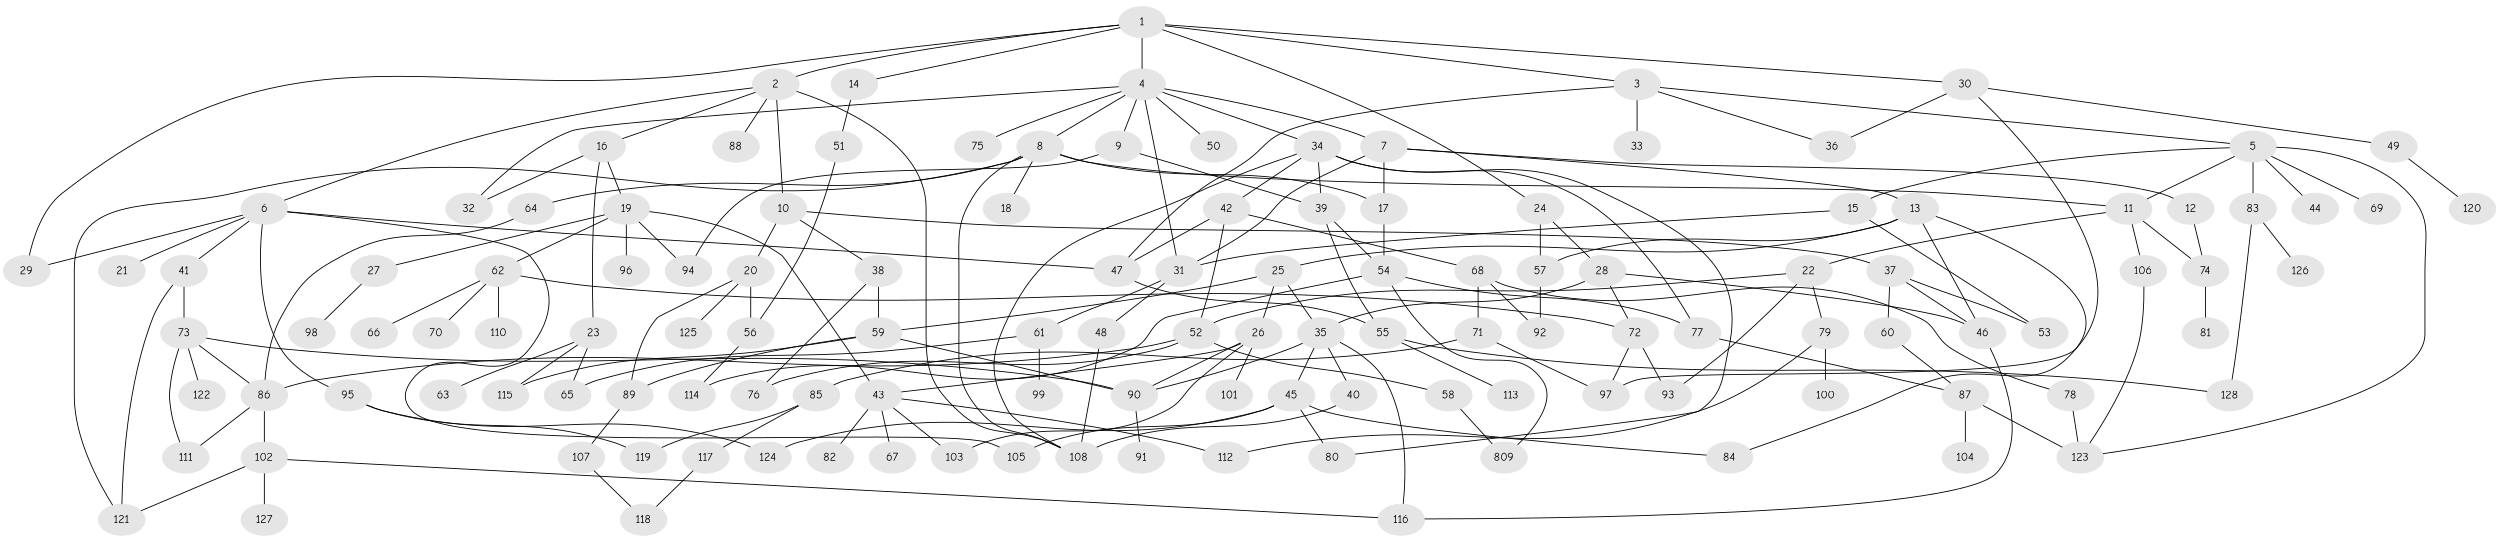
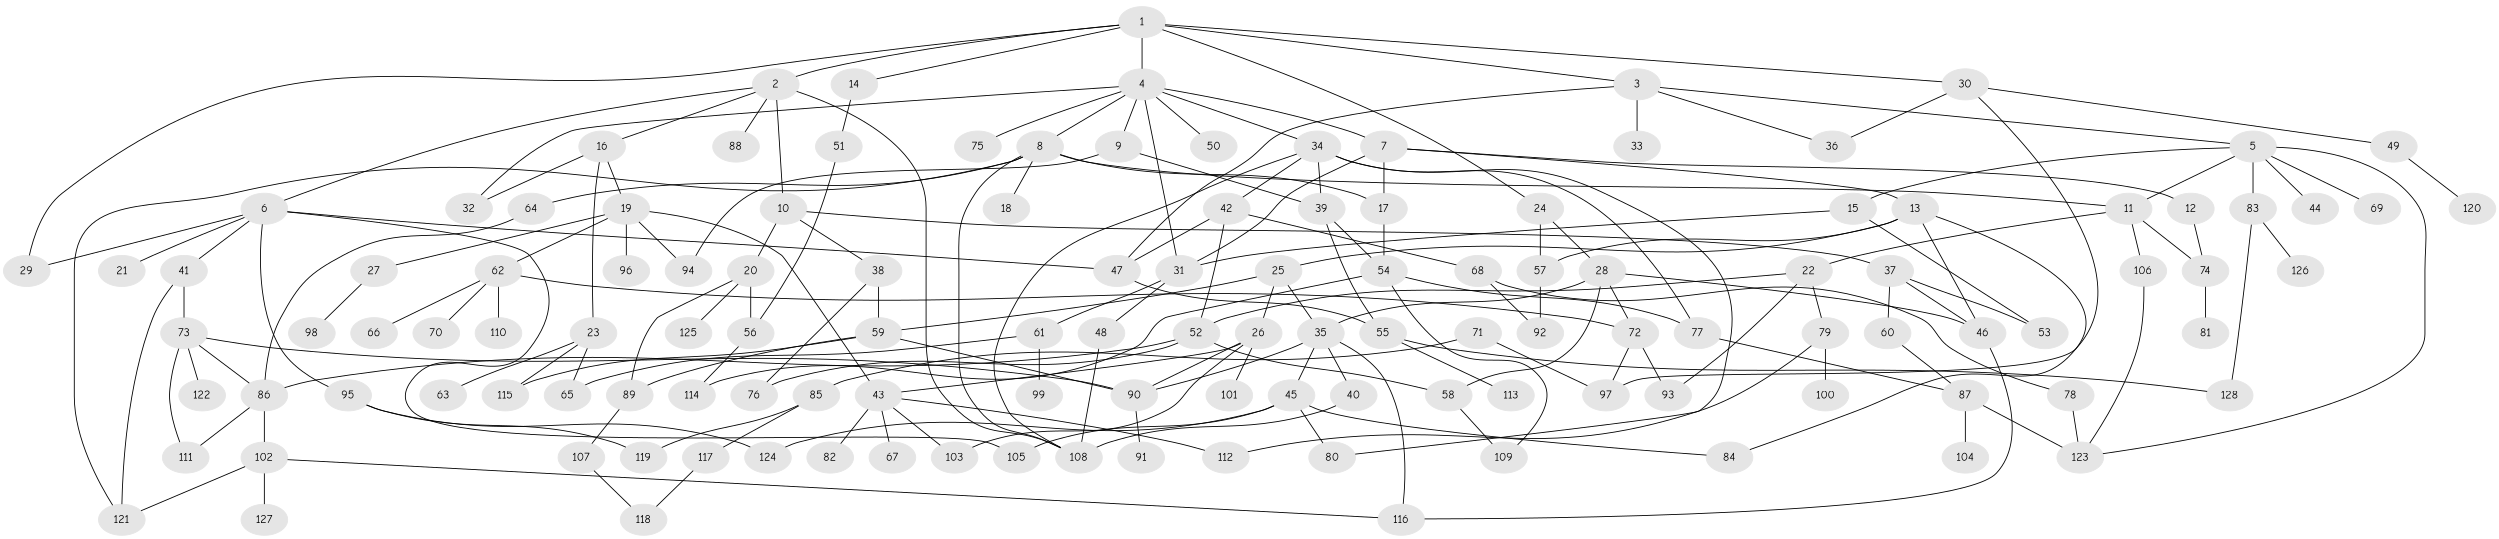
edge "68" -- "71": removed
edge "28" -- "58": added
node "809": label "809" -> "109"
